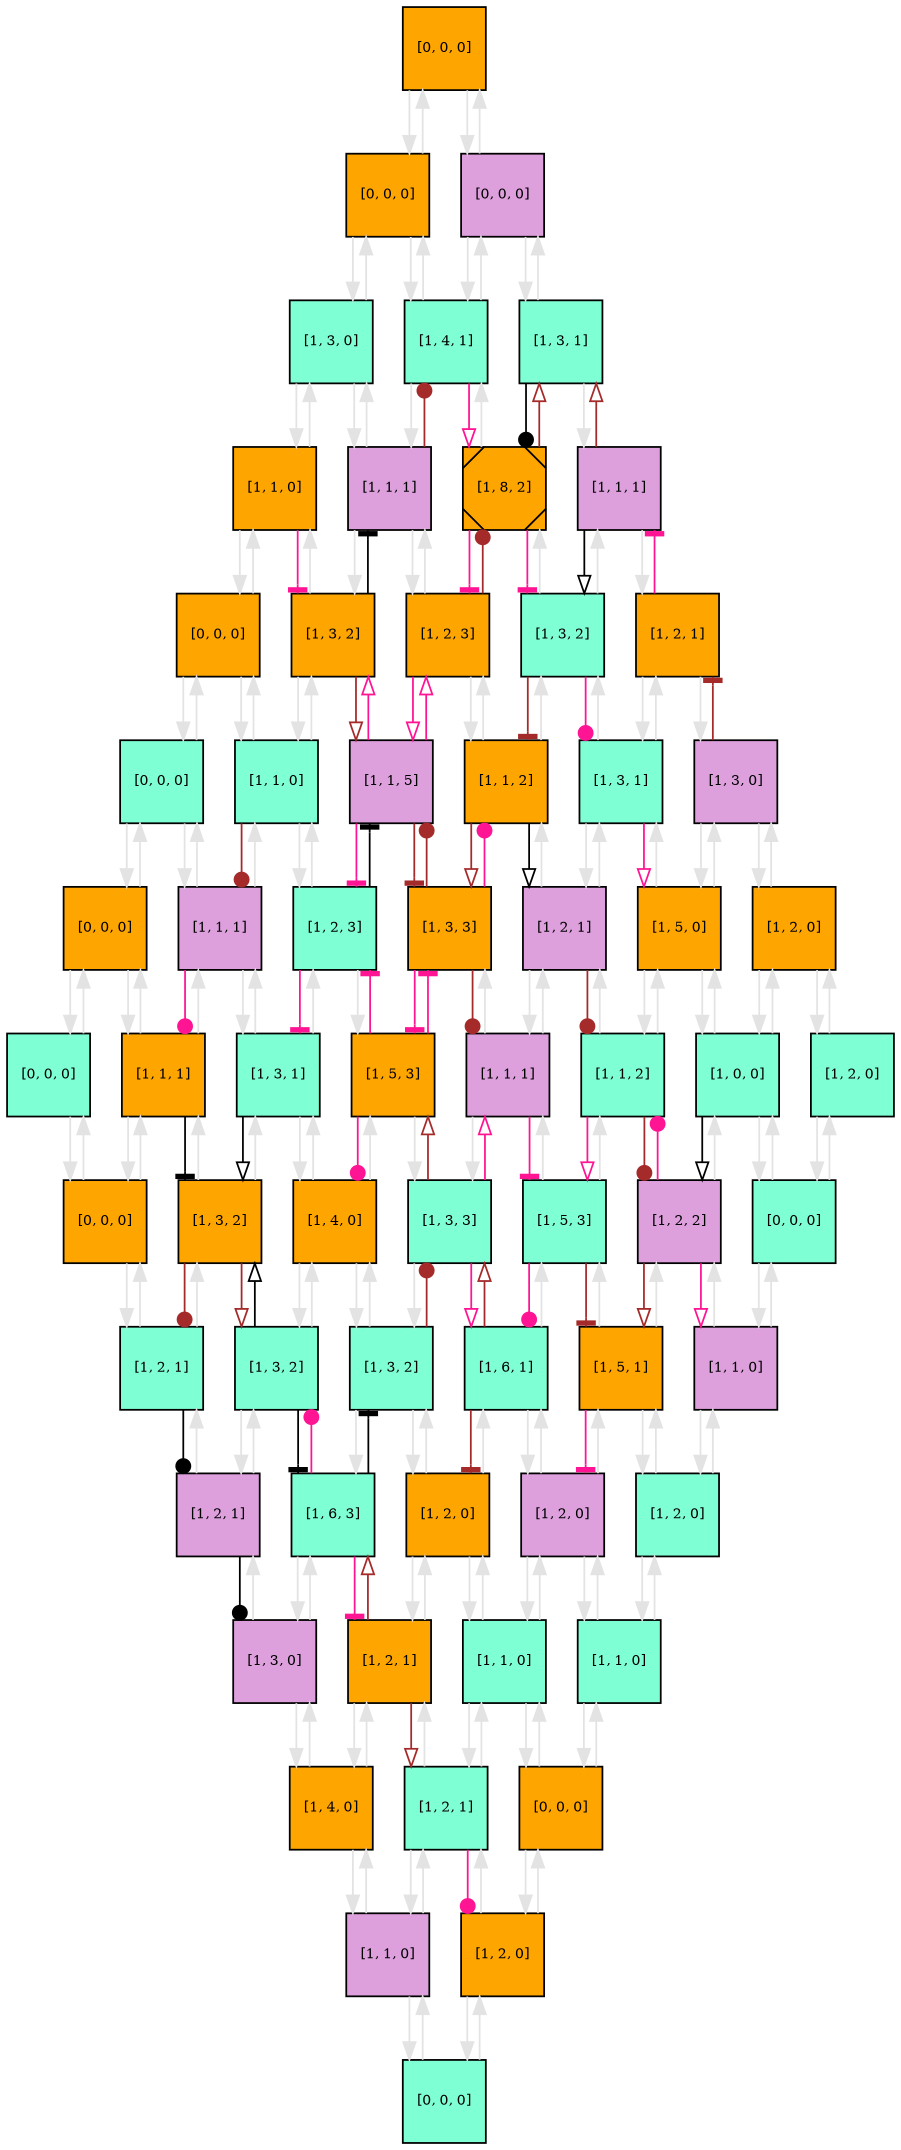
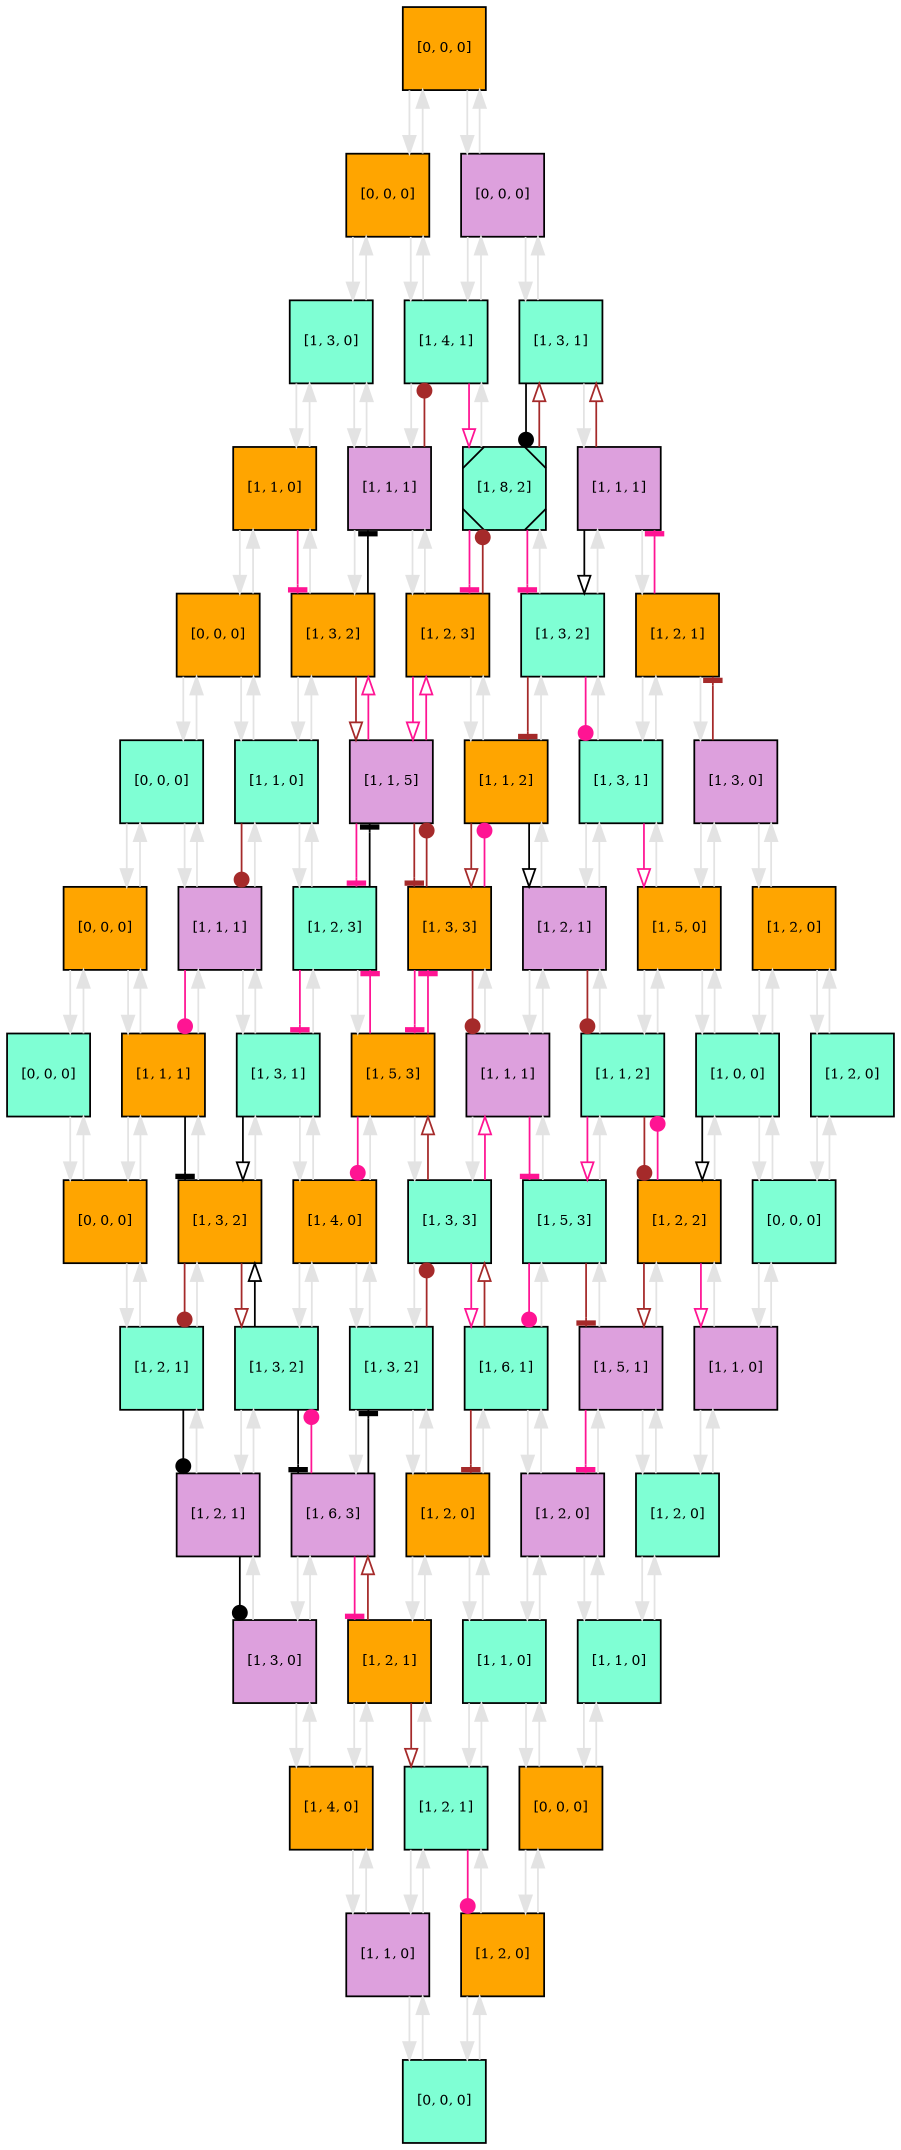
node "[1, 8, 2]": fillcolor orange -> aquamarine
node "[1, 2, 2]": fillcolor plum -> orange
node "[1, 5, 1]": fillcolor orange -> plum
node "[1, 6, 3]": fillcolor aquamarine -> plum
